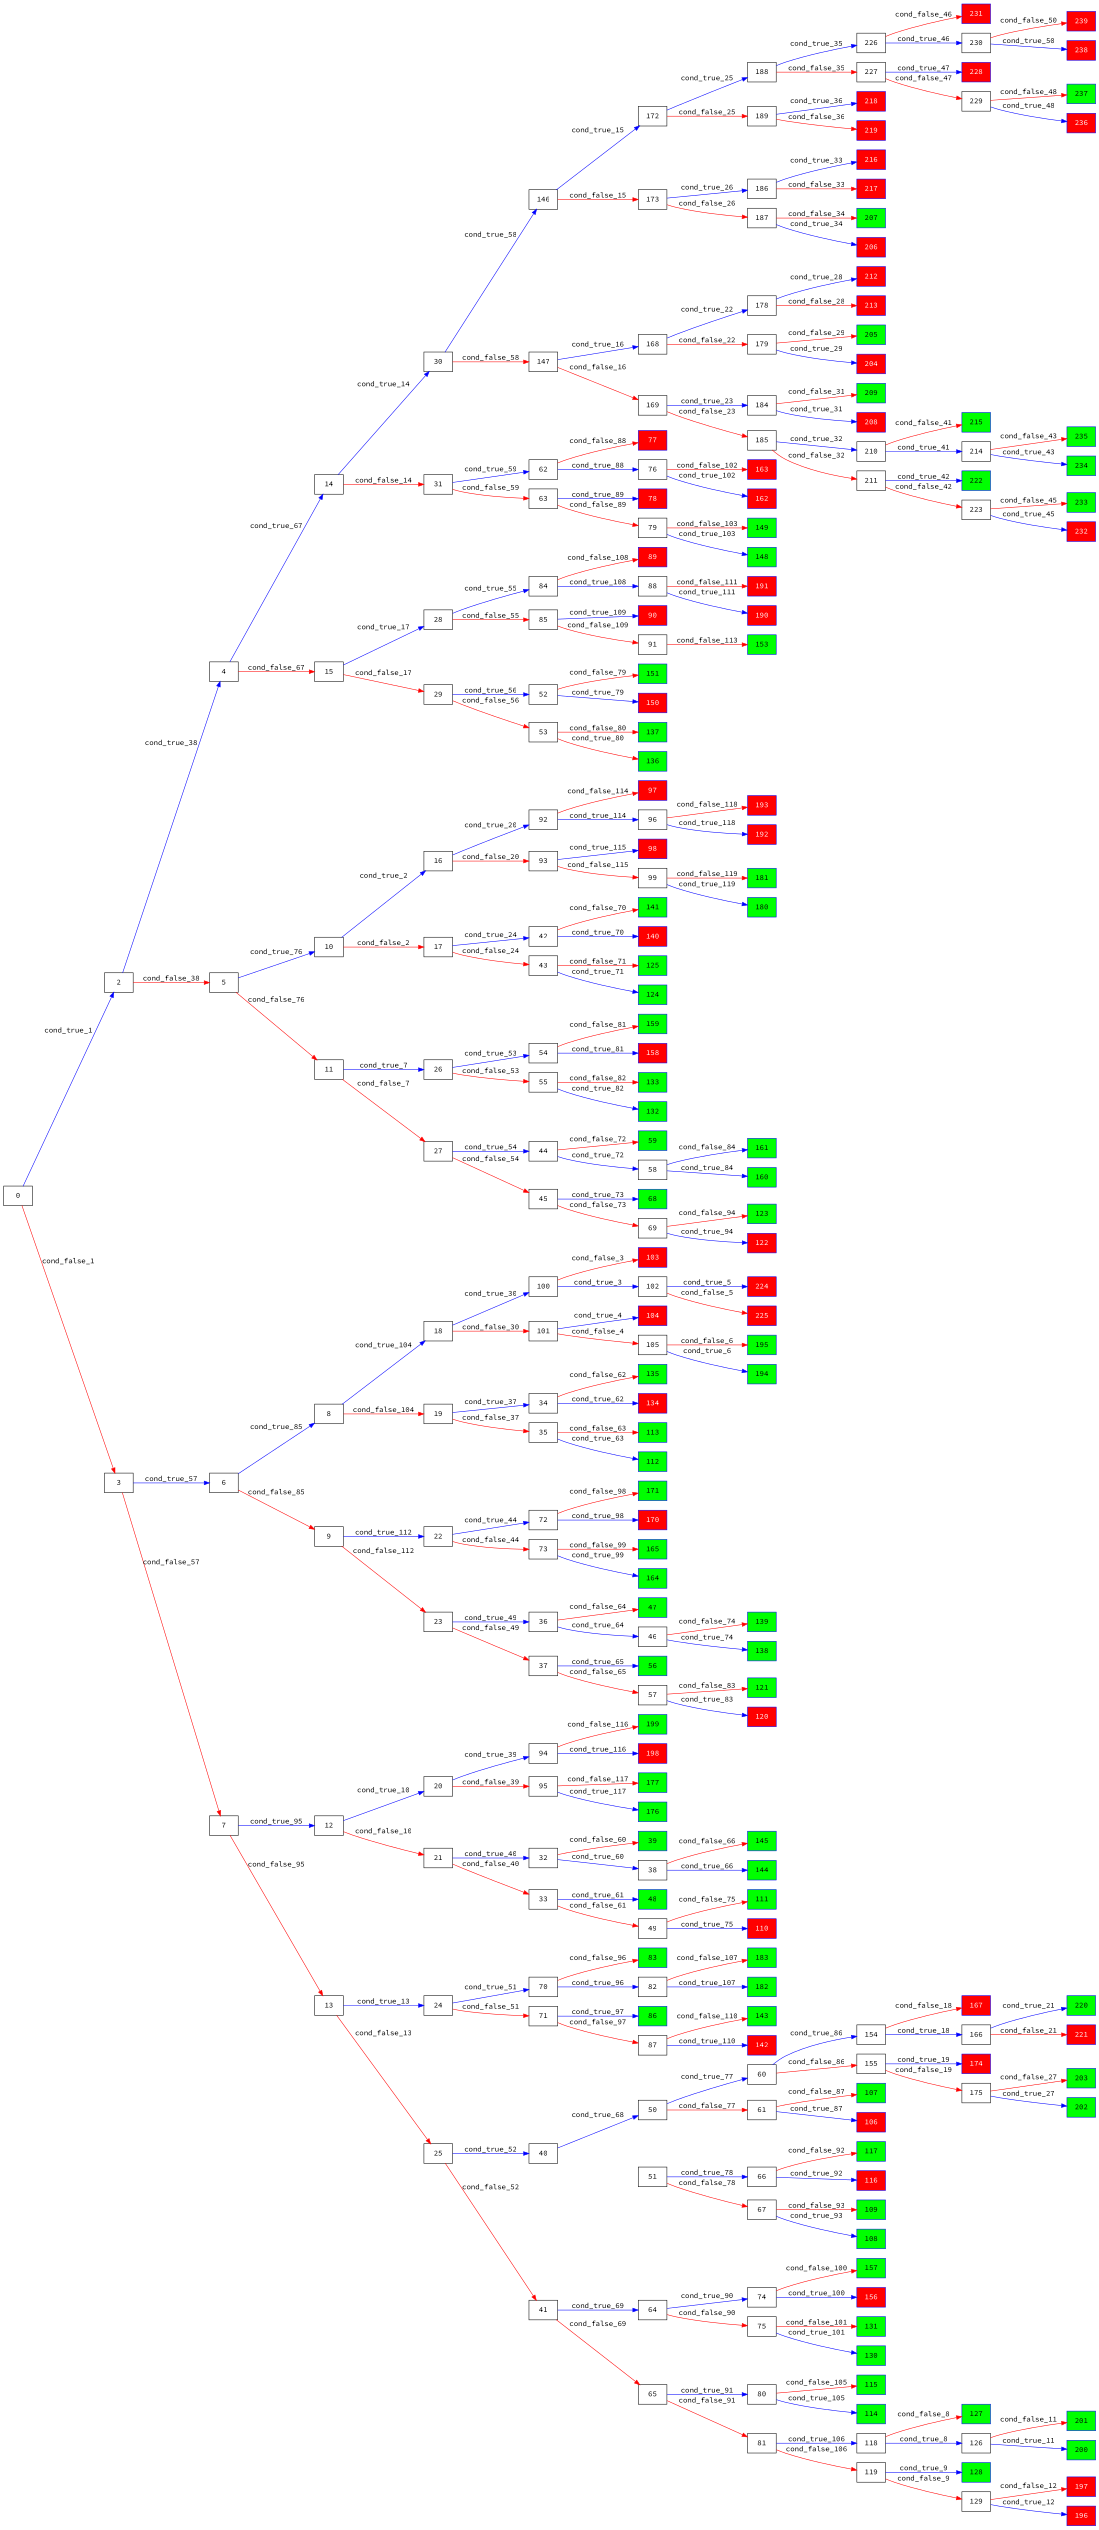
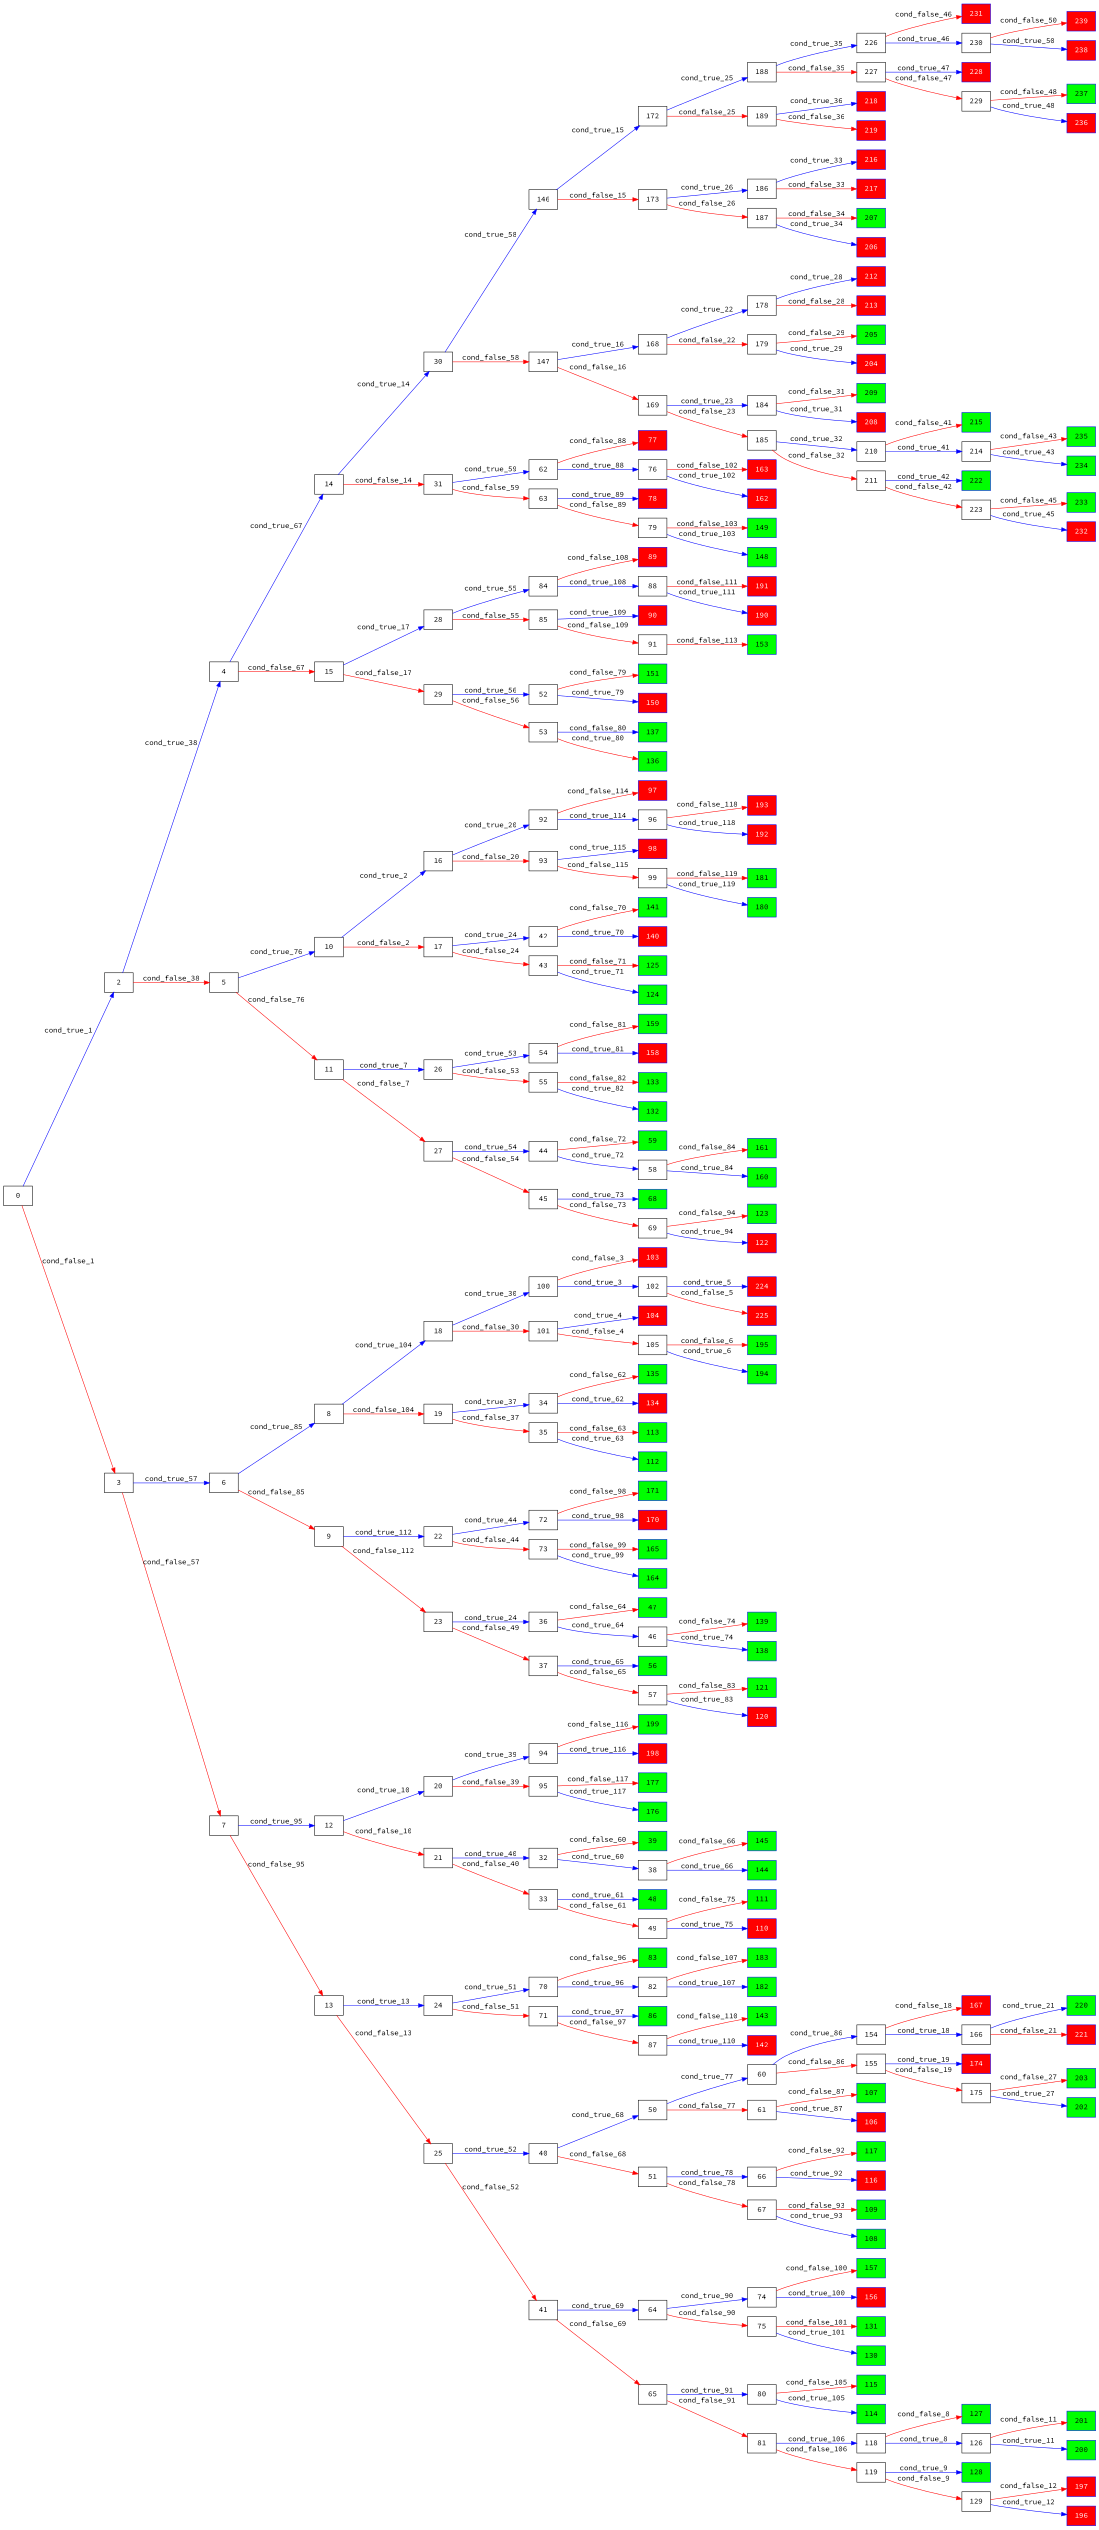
edge "53" -> "137": color red -> blue
edge "58" -> "161": color blue -> red
edge "23" -> "36": label "cond_true_49" -> "cond_true_24"
edge "40" -> "51": added, label "cond_false_68"
